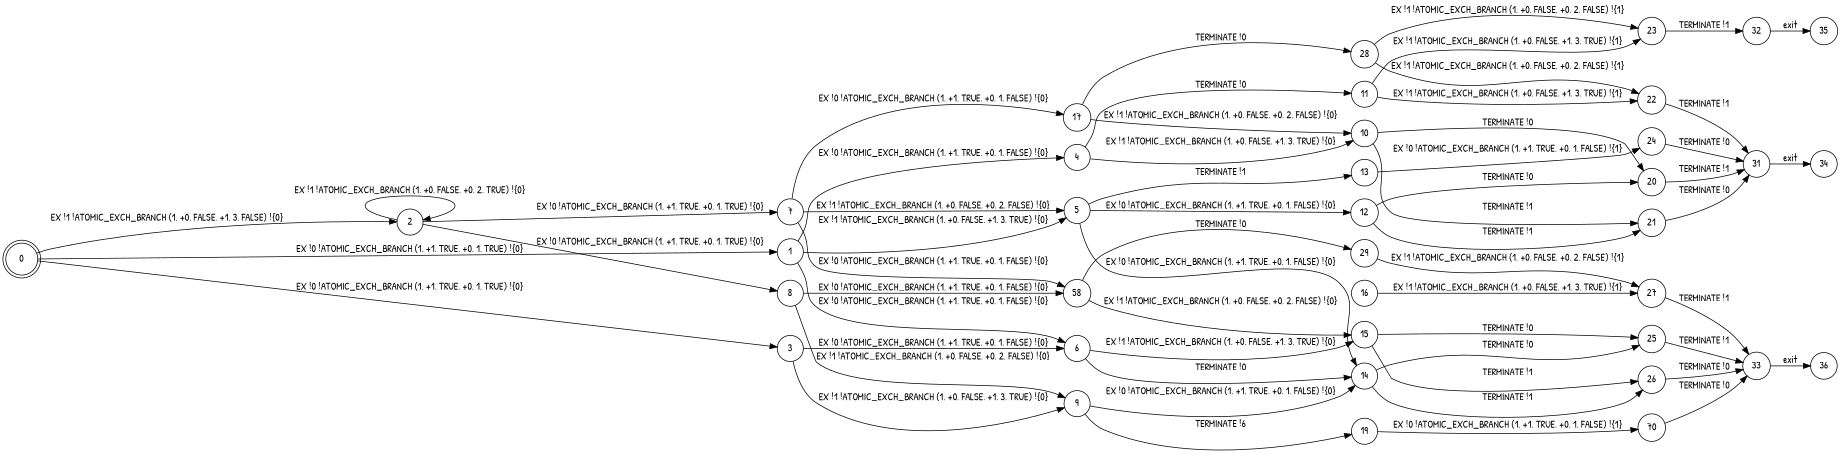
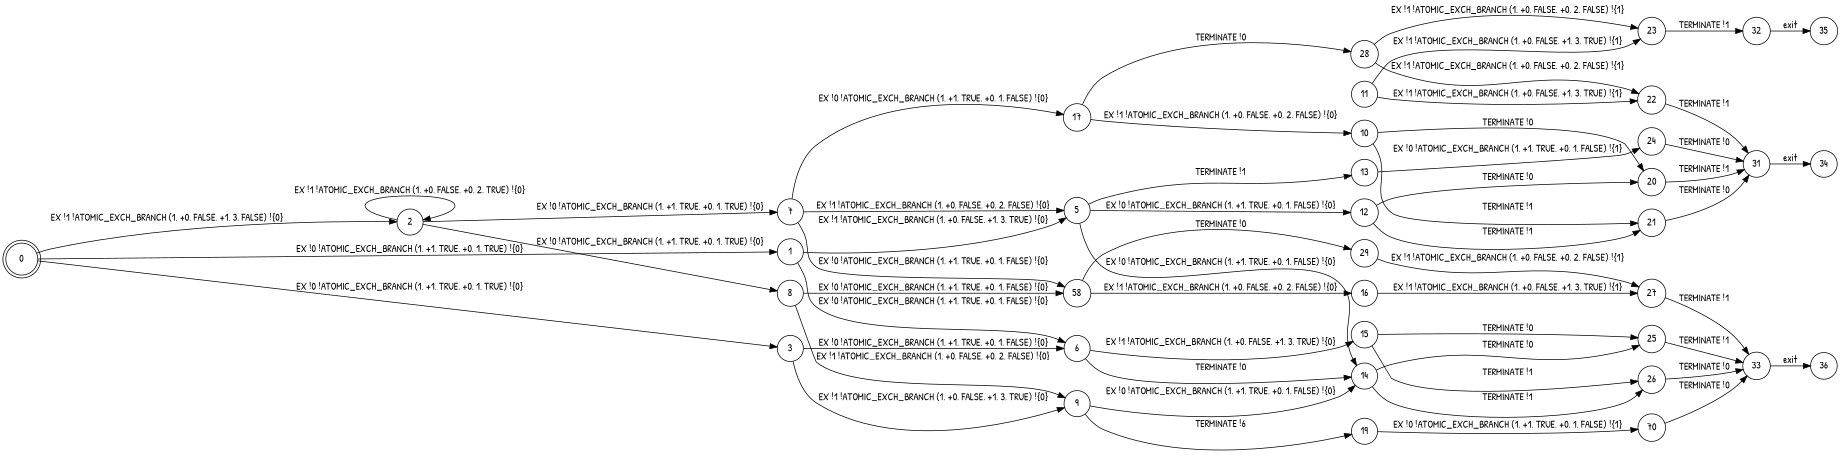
node "4": removed
edge "58" -> "15": now "58" -> "16"
